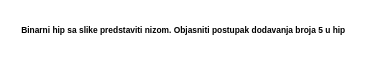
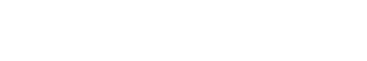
node "Binarni hip sa slike predstaviti nizom. Objasniti postupak dodavanja broja 5 u hip": removed
